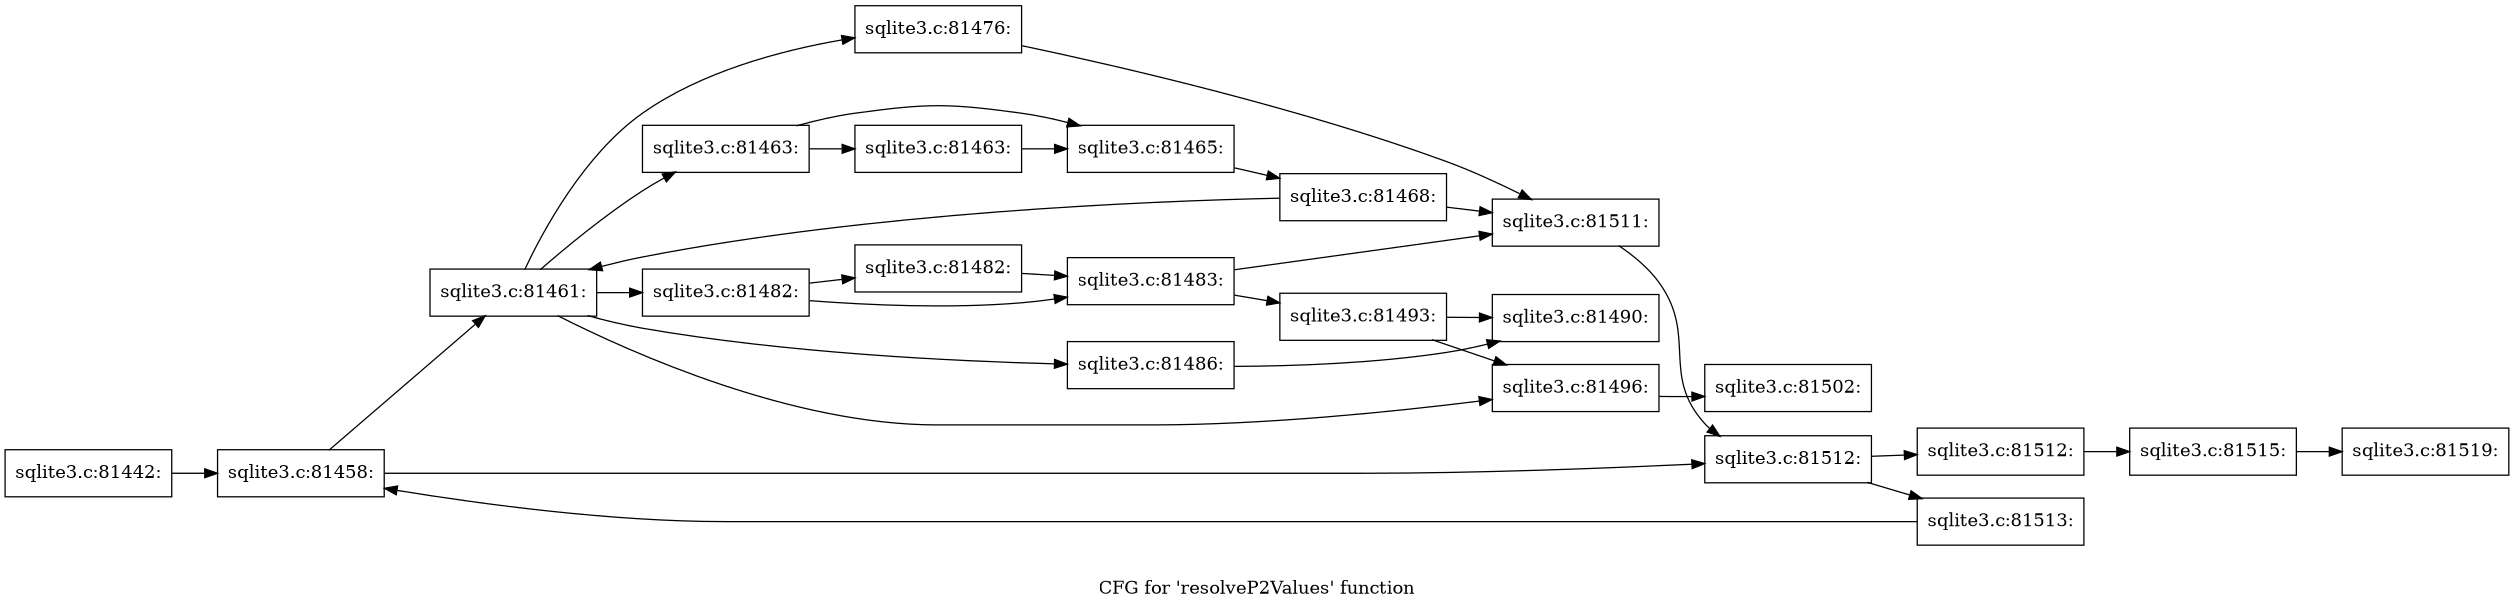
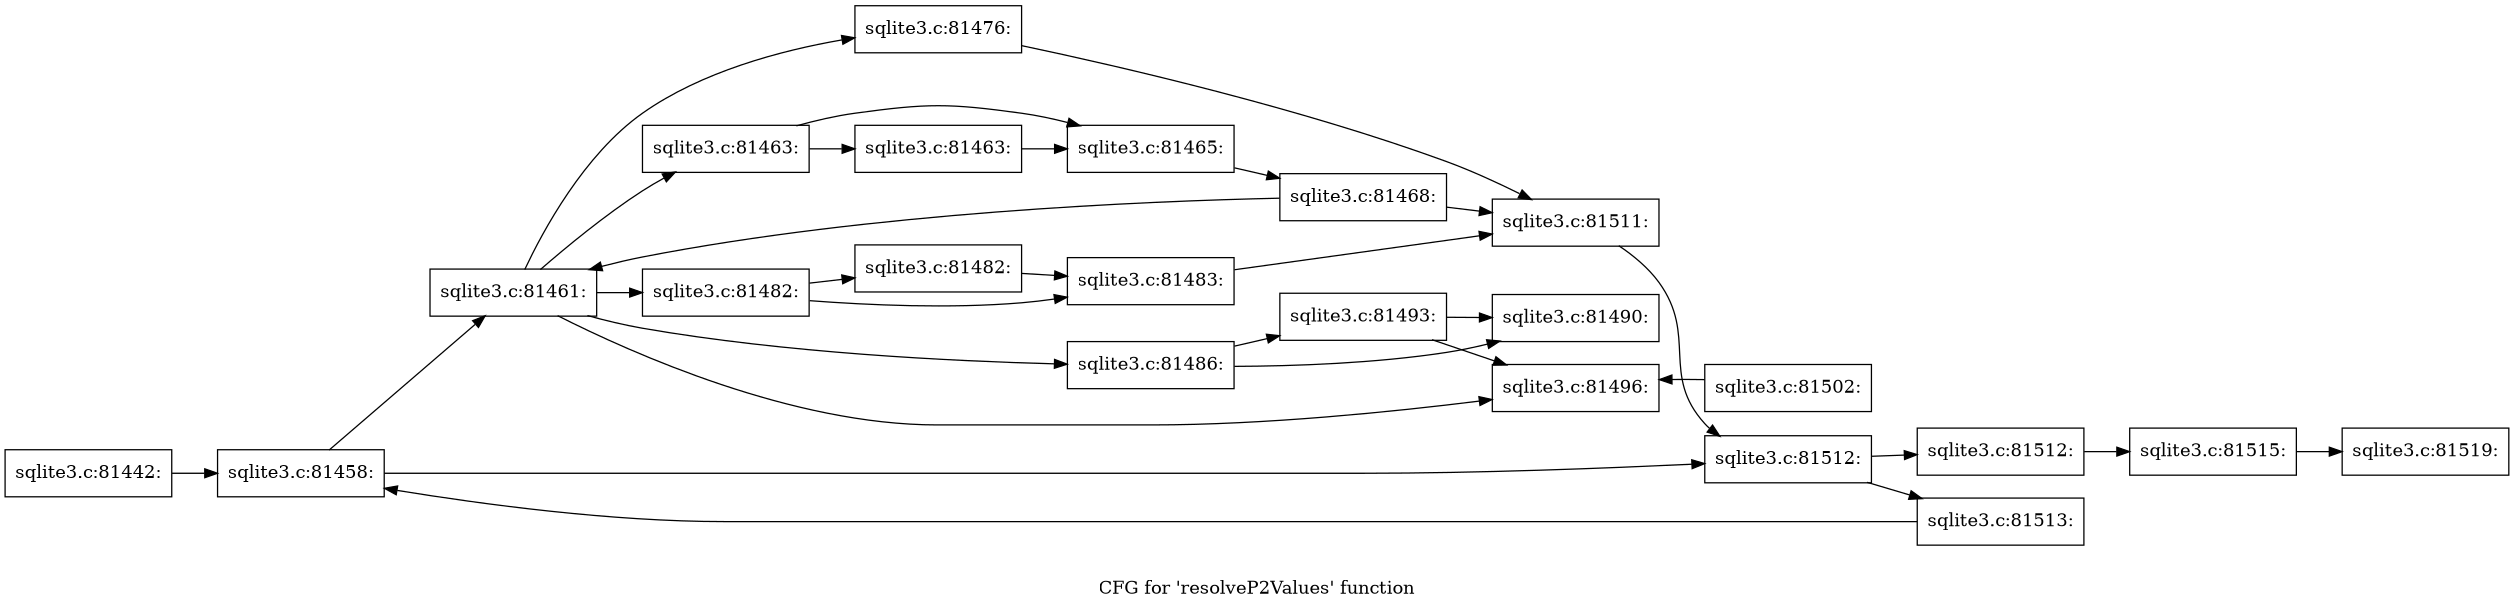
edge "sqlite3.c:81483:" -> "sqlite3.c:81493:": now "sqlite3.c:81486:" -> "sqlite3.c:81493:"
edge "sqlite3.c:81496:" -> "sqlite3.c:81502:": reversed
